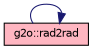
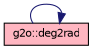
node "g2o::rad2rad": label "g2o::rad2rad" -> "g2o::deg2rad"
